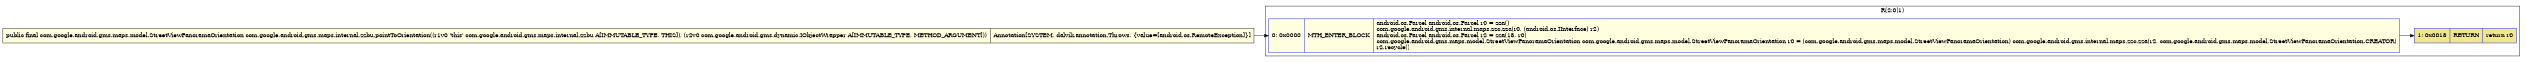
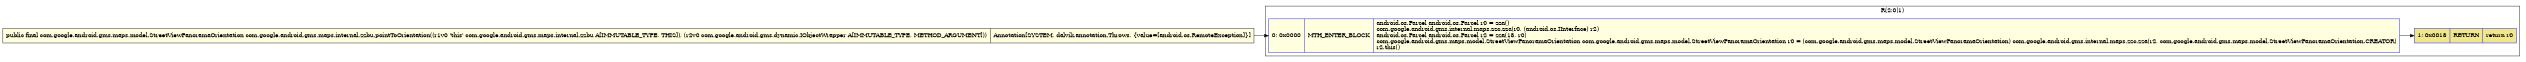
node "0: 0x0000": text "r2.recycle()" -> "r2.this()"
